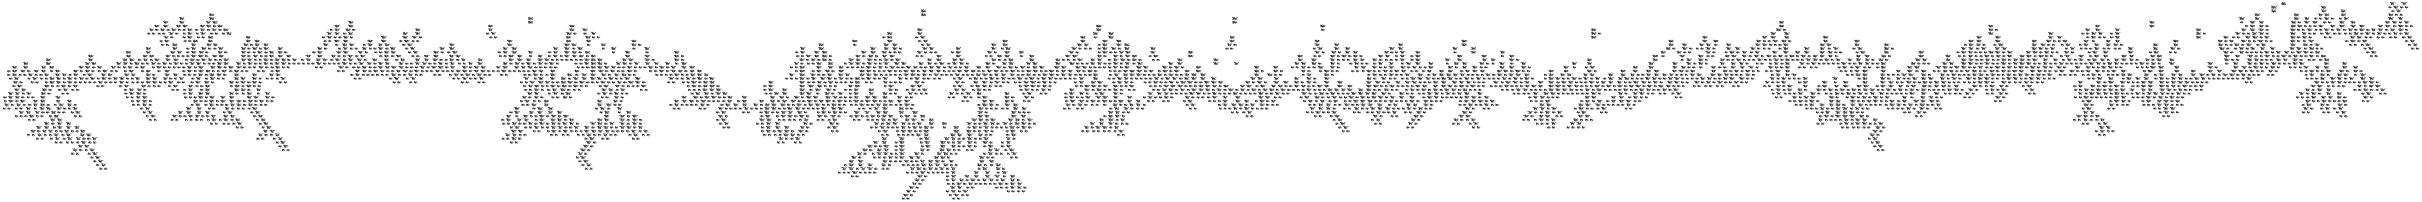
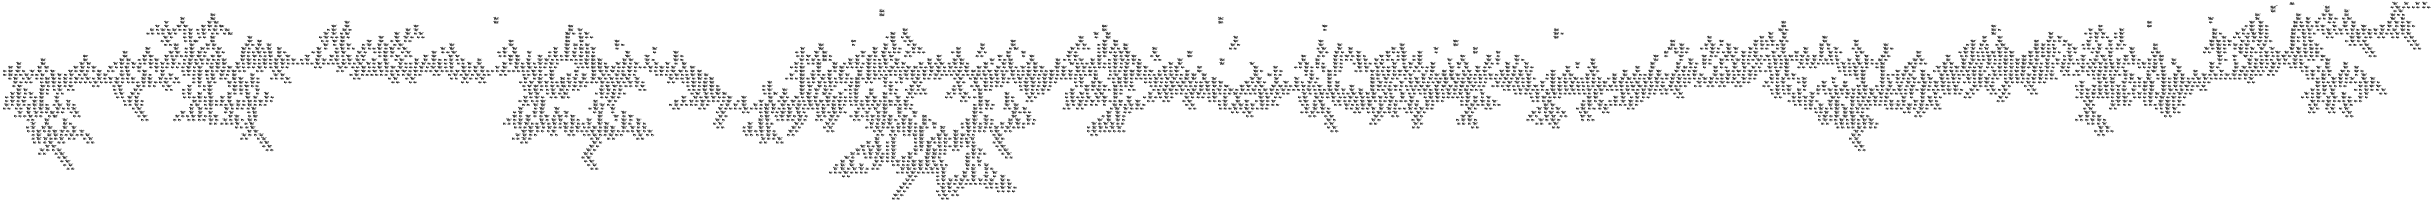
node "html_ratio <= 0.288 gini = 0.494 samples = 9 value = [5, 4]": removed
